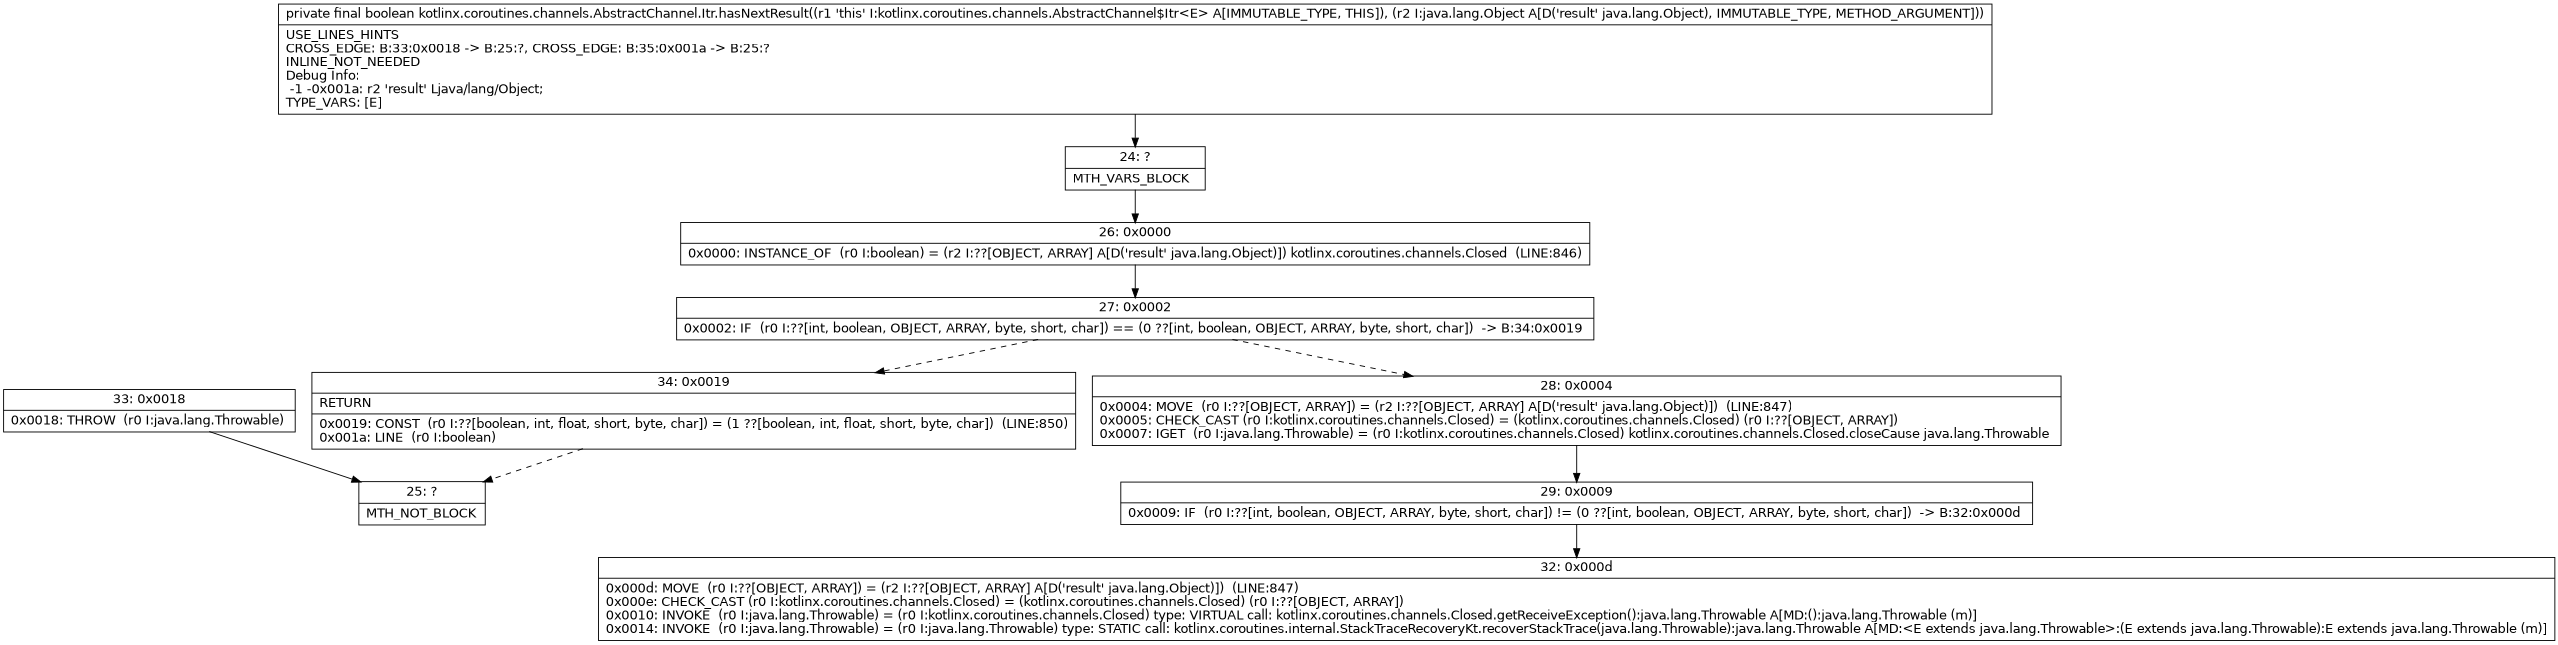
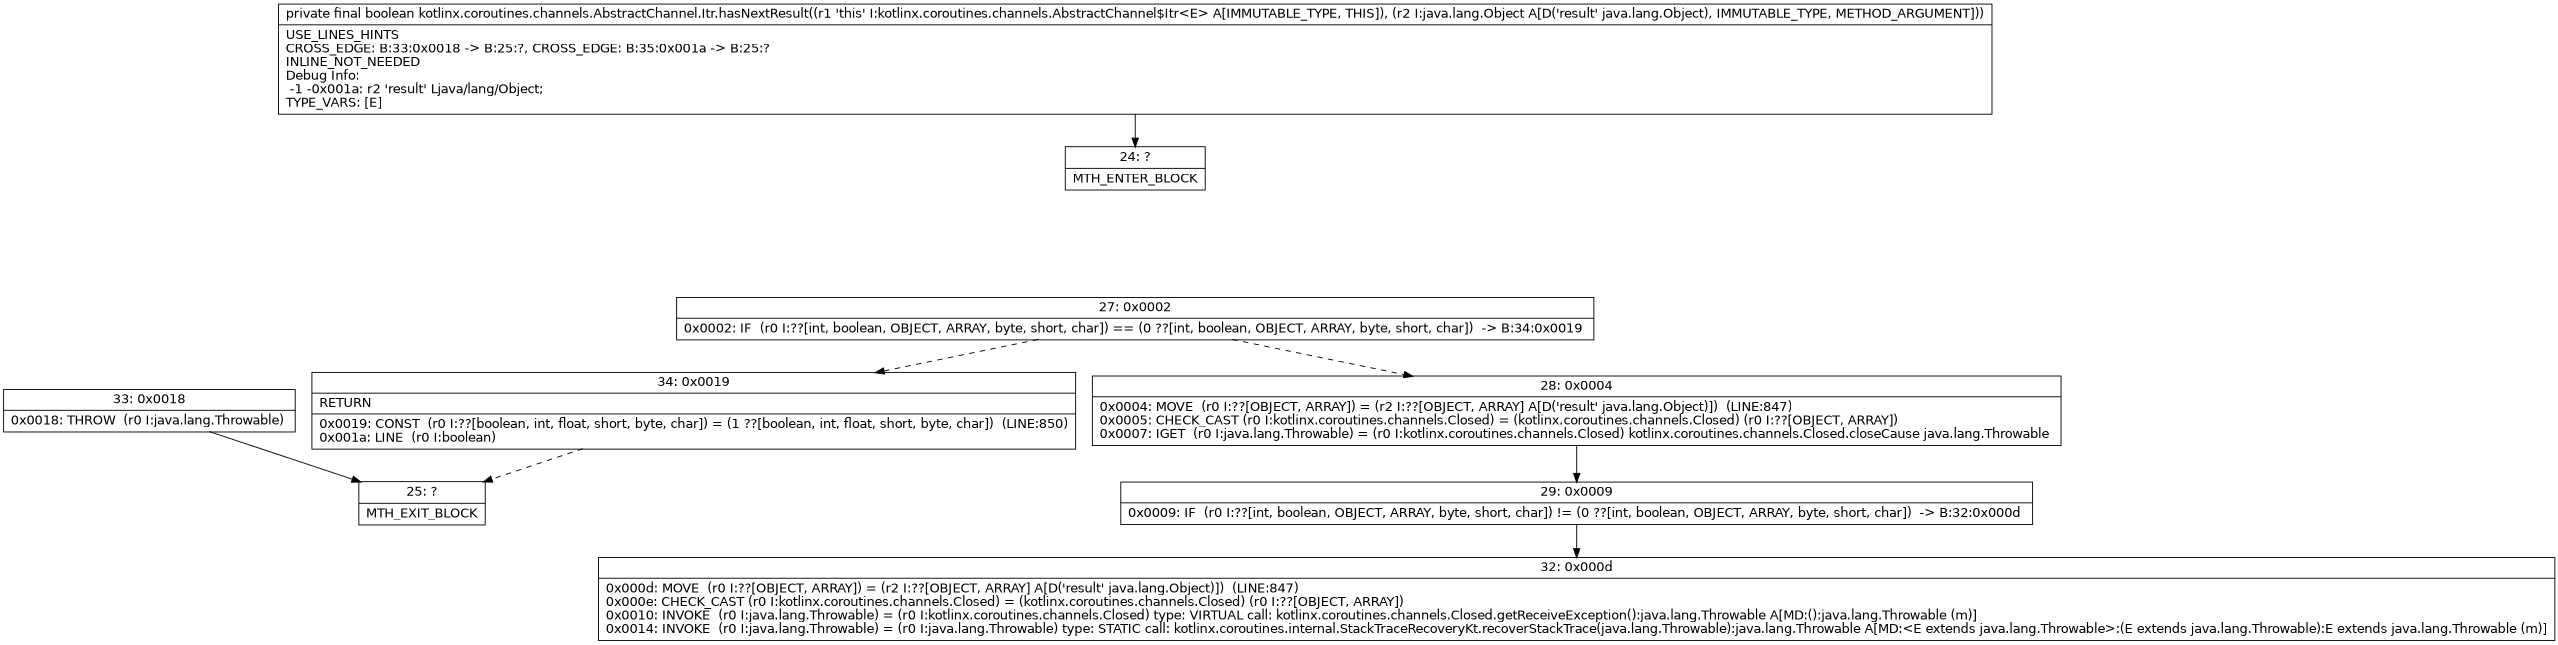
node "24: ?": text "MTH_VARS_BLOCK" -> "MTH_ENTER_BLOCK"
node "26: 0x0000": removed
node "25: ?": text "MTH_NOT_BLOCK" -> "MTH_EXIT_BLOCK"
